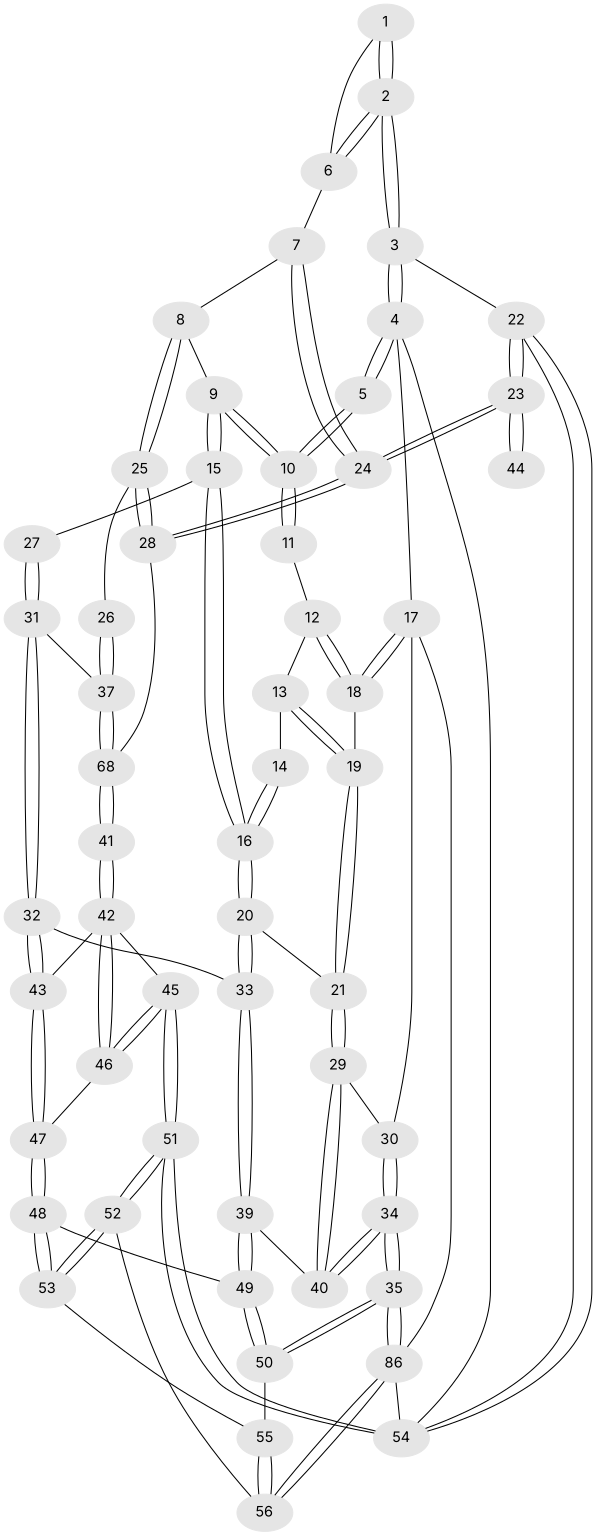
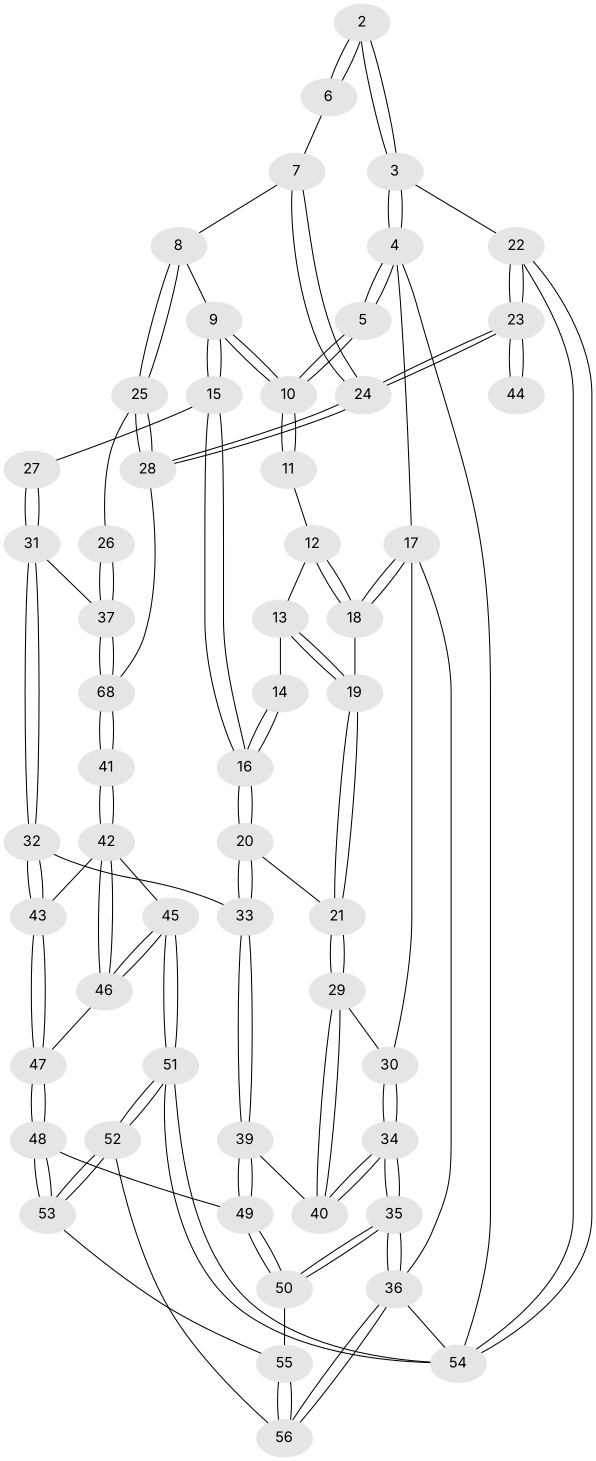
node "1": removed
node "86": label "86" -> "36"
